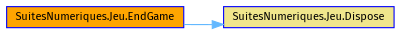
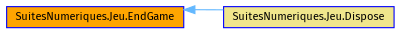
edge "SuitesNumeriques.Jeu.EndGame" -> "SuitesNumeriques.Jeu.Dispose": reversed
